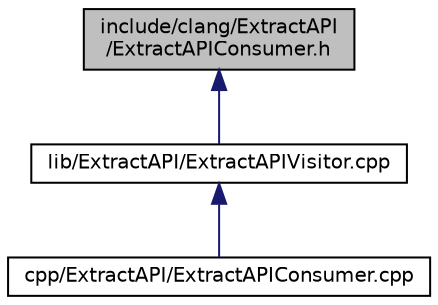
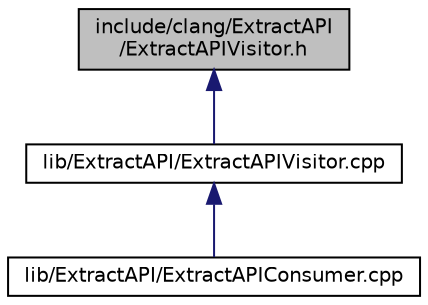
node "include/clang/ExtractAPI /ExtractAPIConsumer.h": label "include/clang/ExtractAPI /ExtractAPIConsumer.h" -> "include/clang/ExtractAPI /ExtractAPIVisitor.h"
node "cpp/ExtractAPI/ExtractAPIConsumer.cpp": label "cpp/ExtractAPI/ExtractAPIConsumer.cpp" -> "lib/ExtractAPI/ExtractAPIConsumer.cpp"
